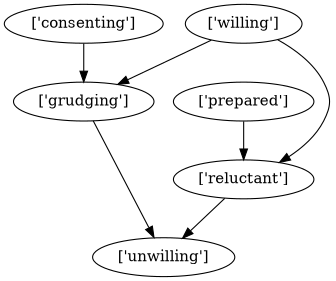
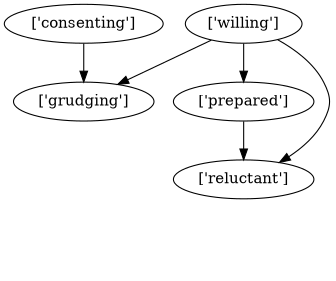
edge "['willing']" -> "['prepared']": added
node "['unwilling']": removed
